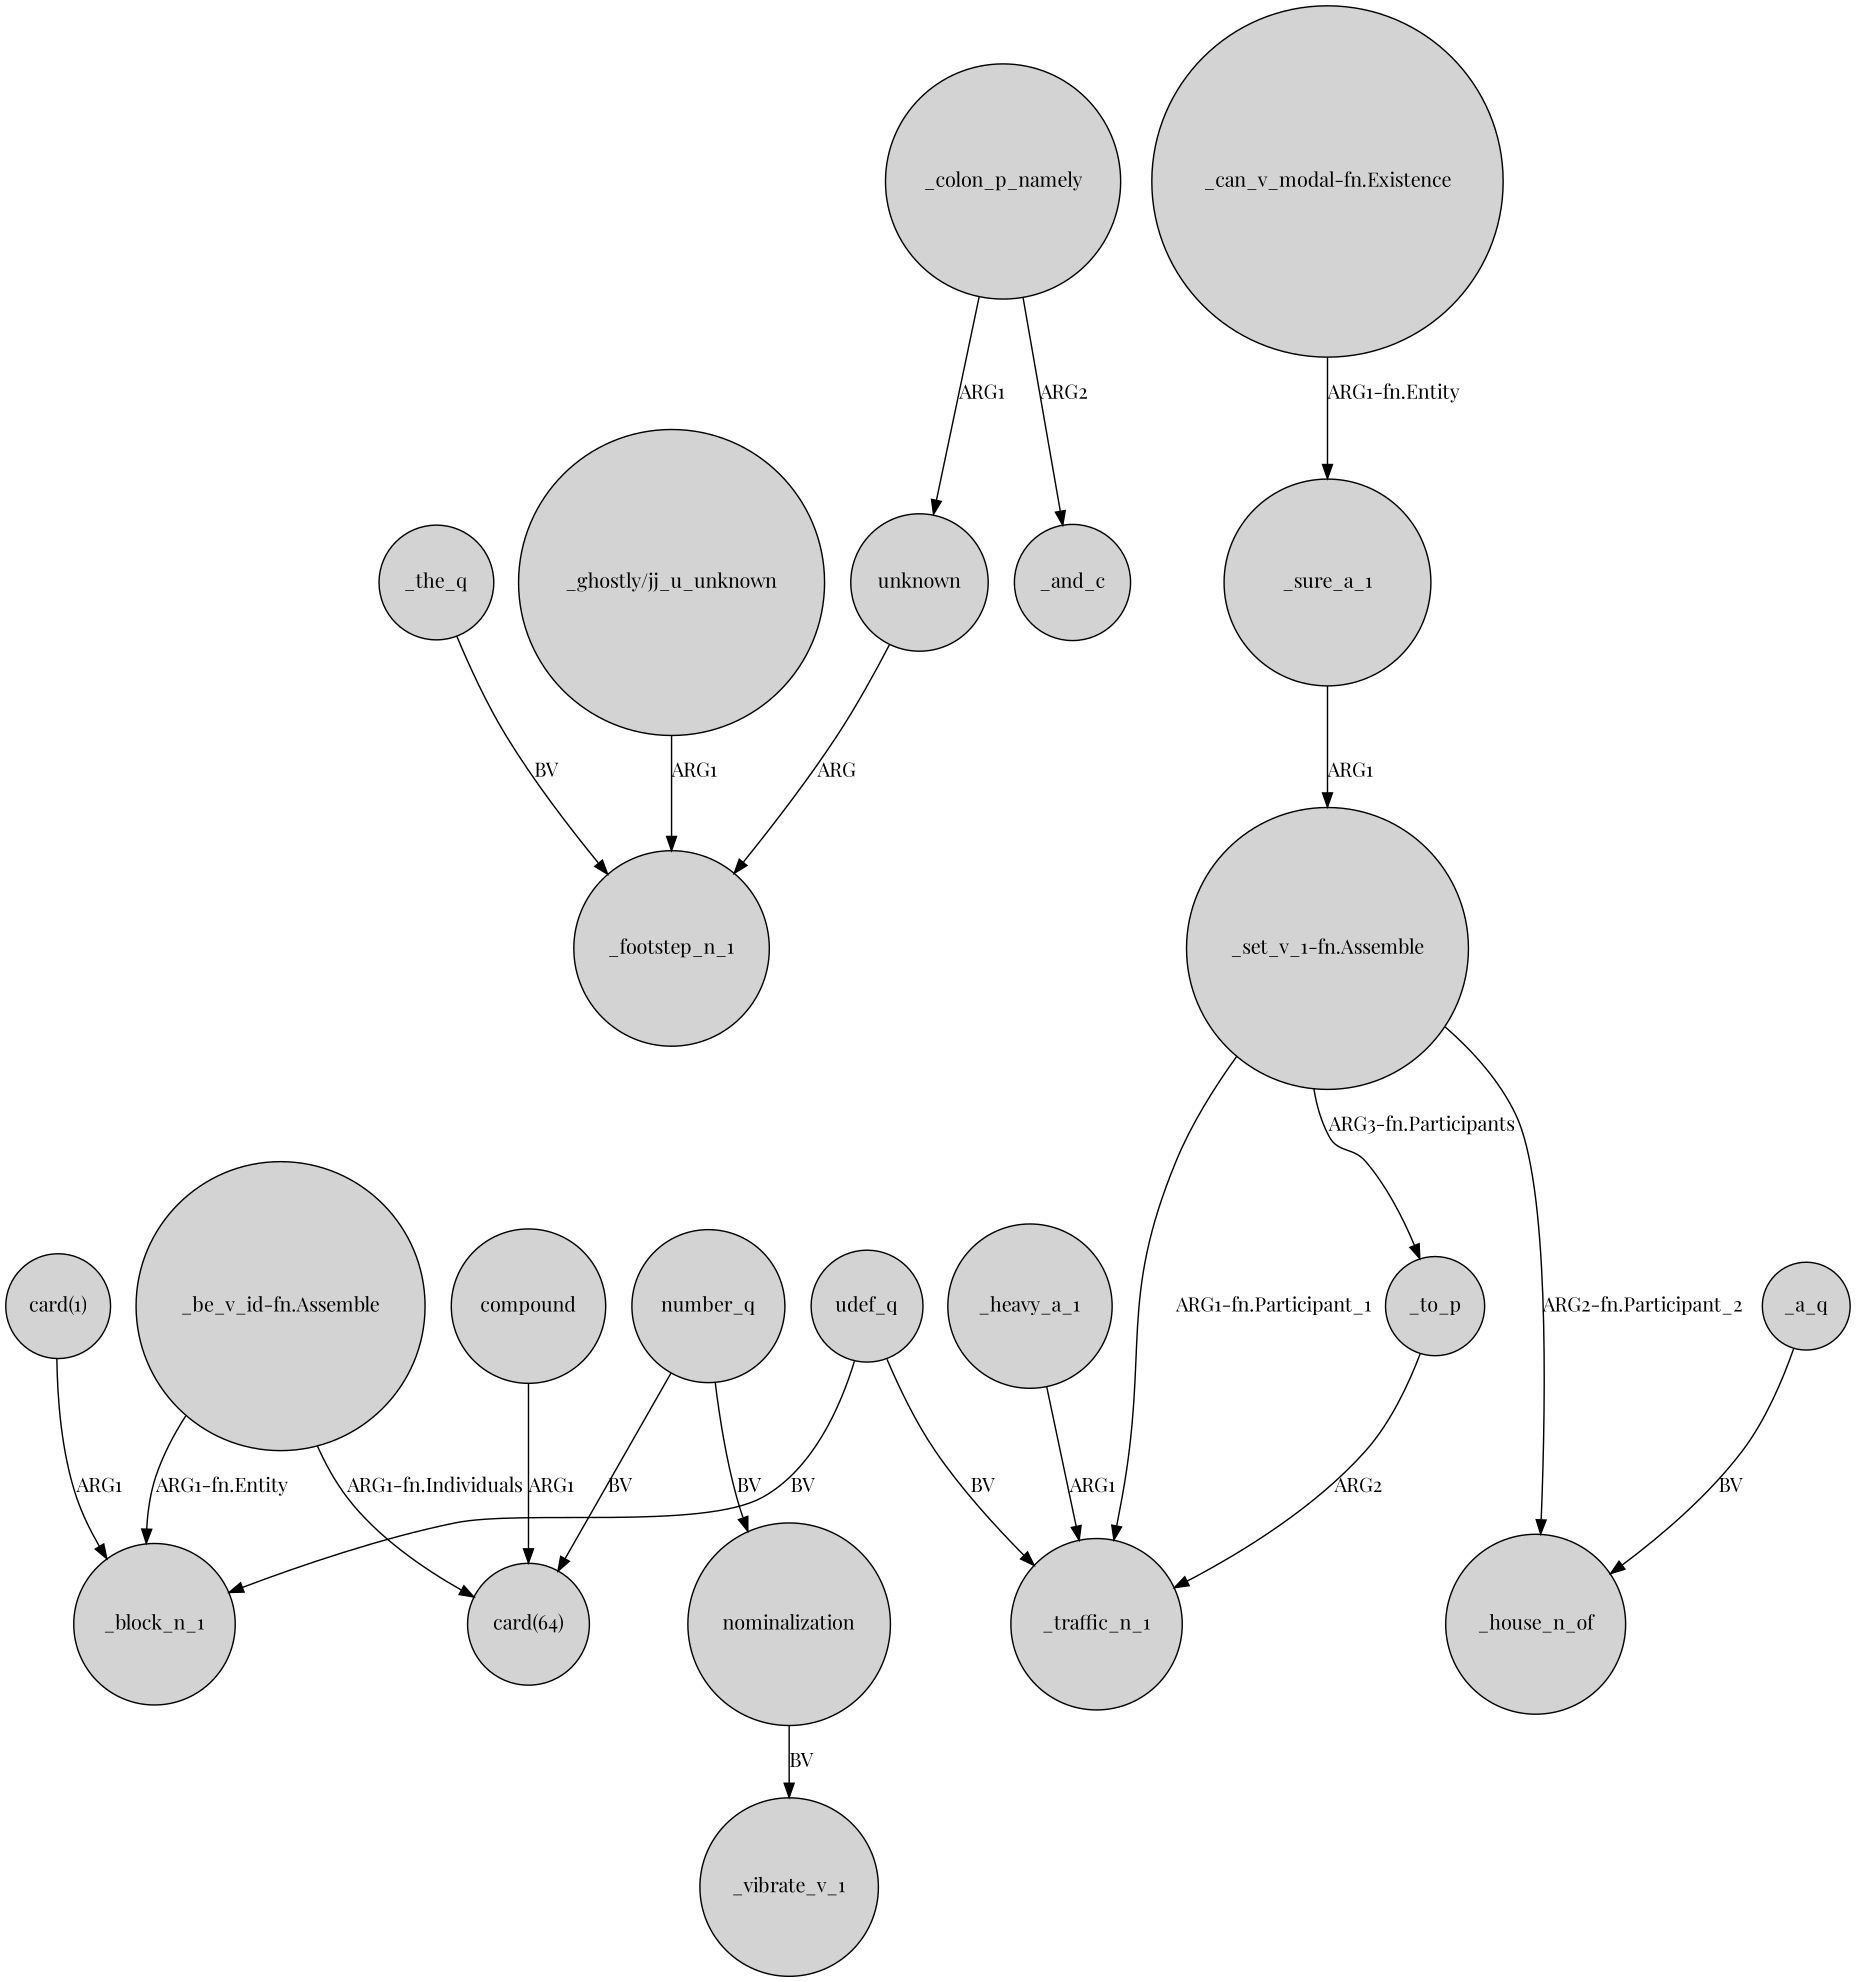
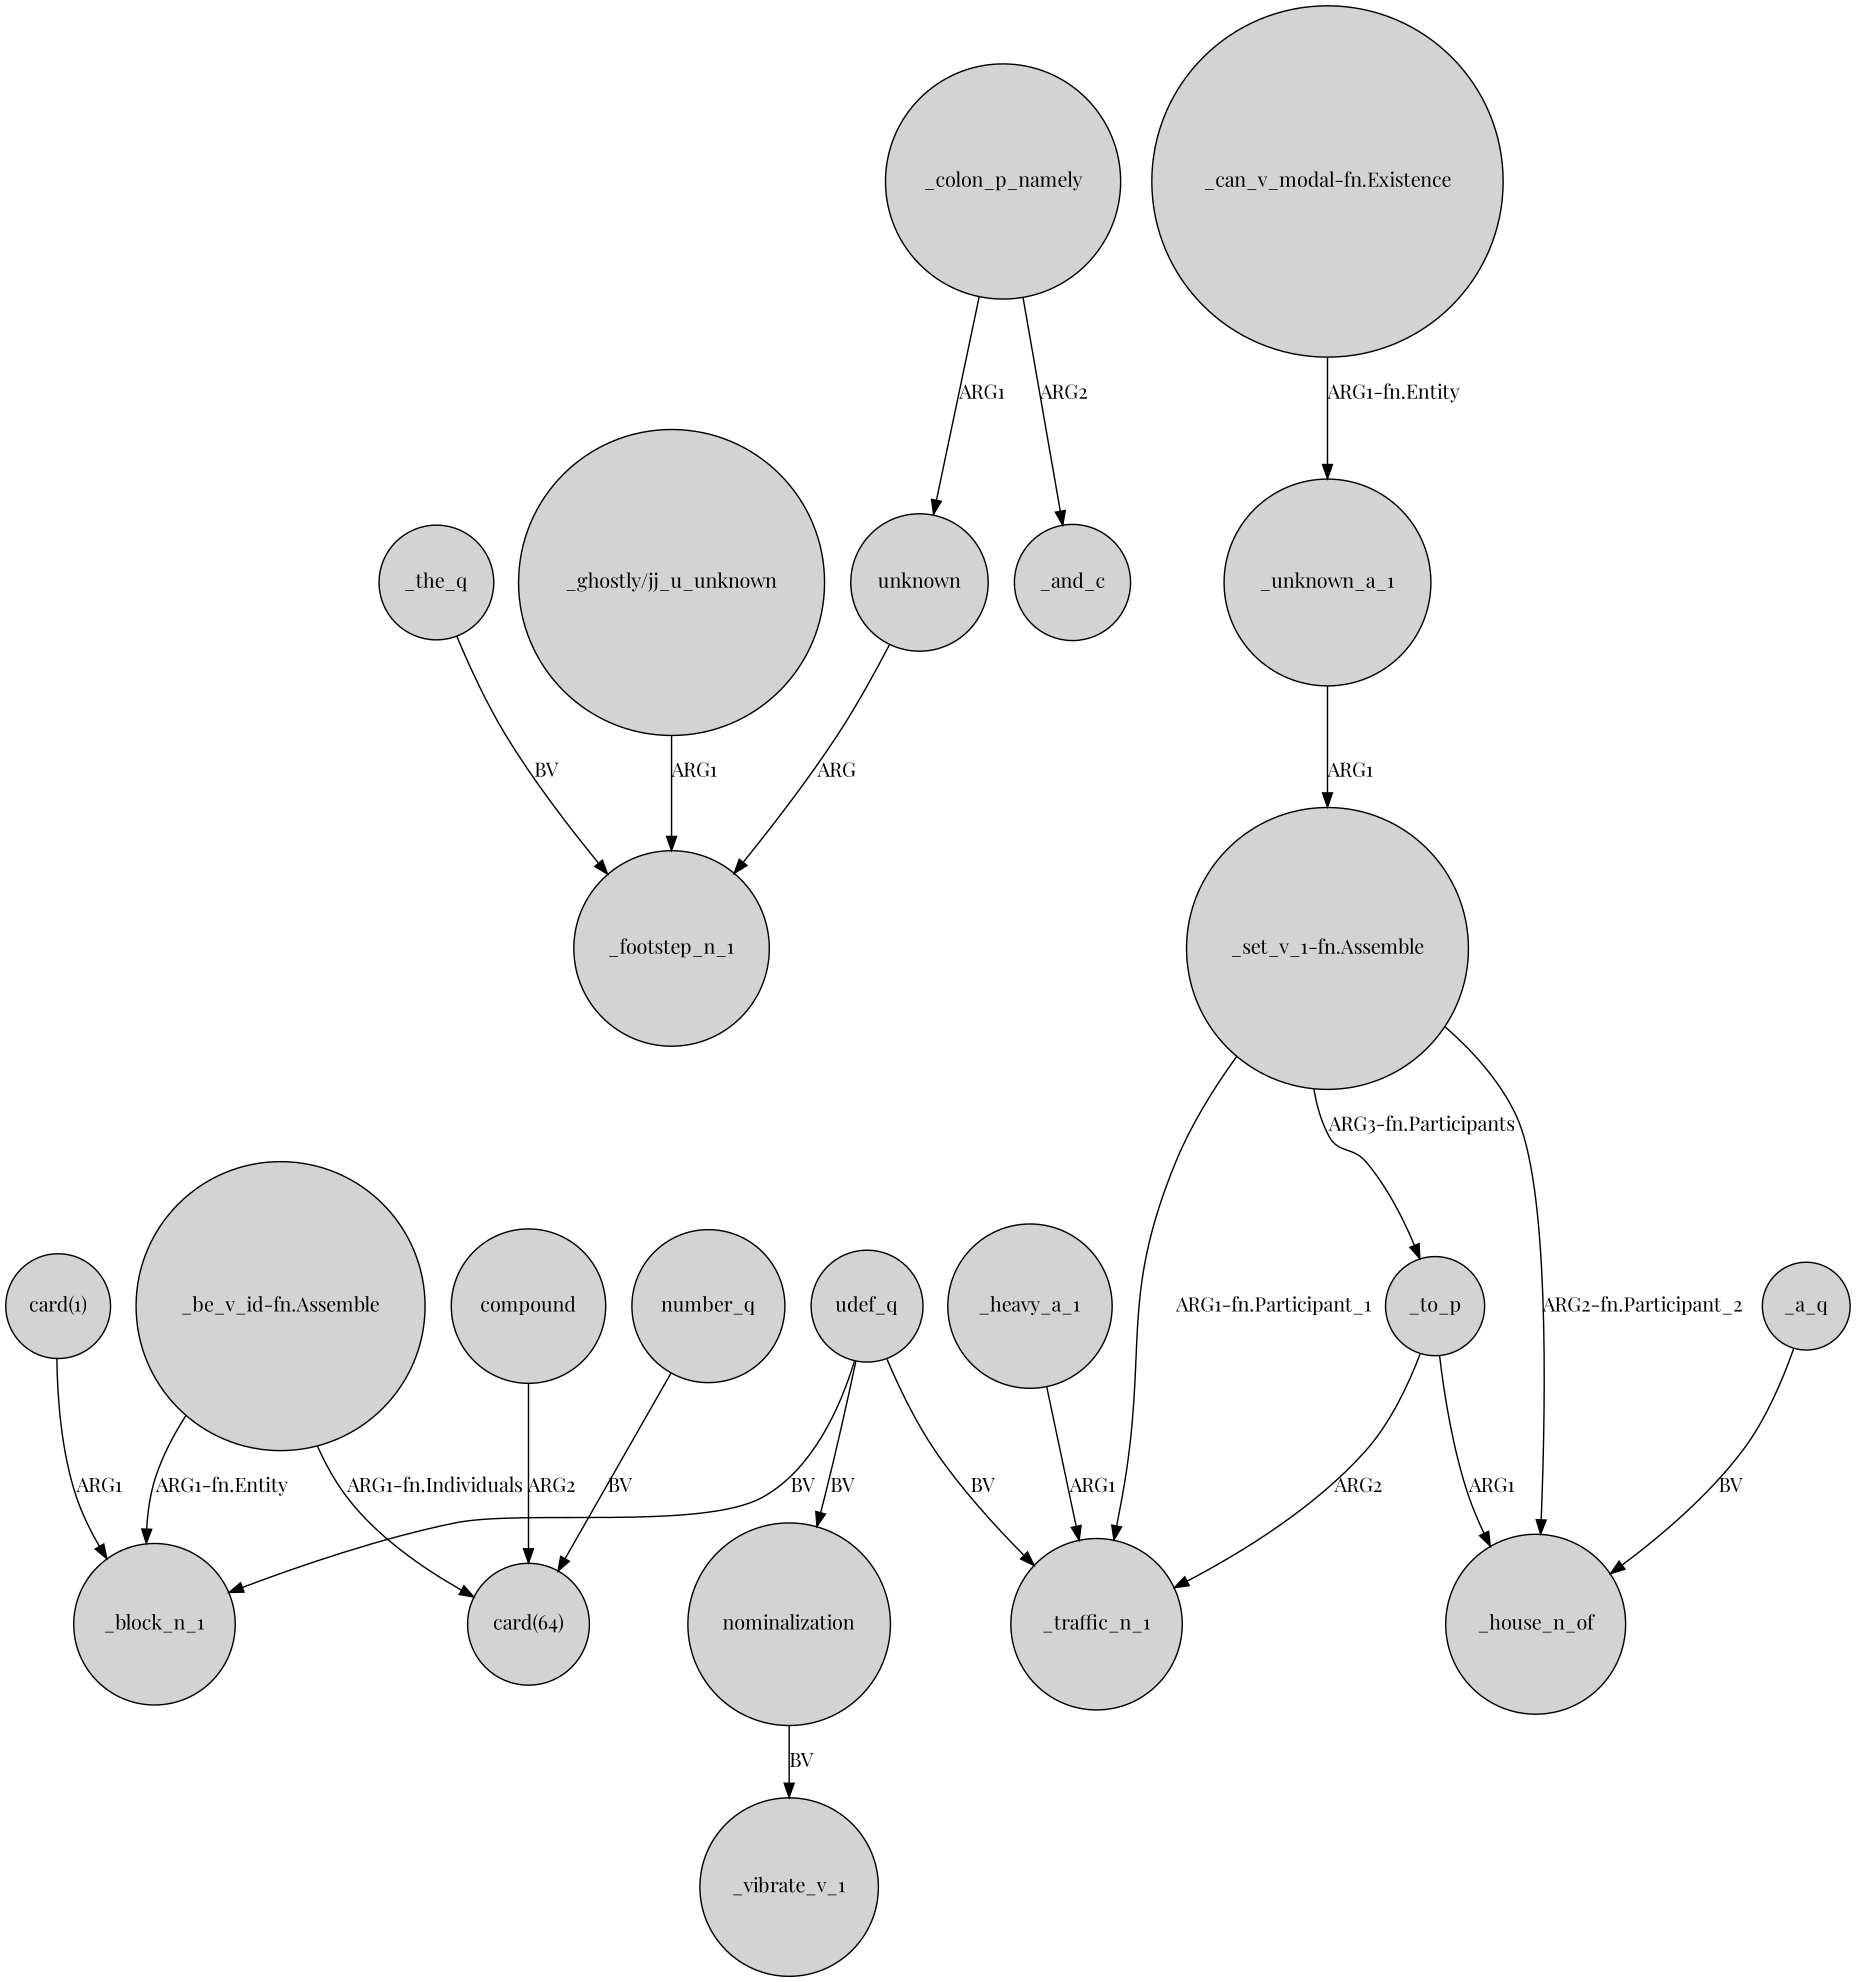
node "_sure_a_1": label "_sure_a_1" -> "_unknown_a_1"
edge "_to_p" -> "_house_n_of": added, label "ARG1"
edge "number_q" -> "nominalization": now "udef_q" -> "nominalization"
edge "compound" -> "card(64)": label "ARG1" -> "ARG2"
